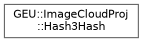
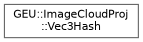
node "GEU::ImageCloudProj ::Hash3Hash": label "GEU::ImageCloudProj ::Hash3Hash" -> "GEU::ImageCloudProj ::Vec3Hash"
